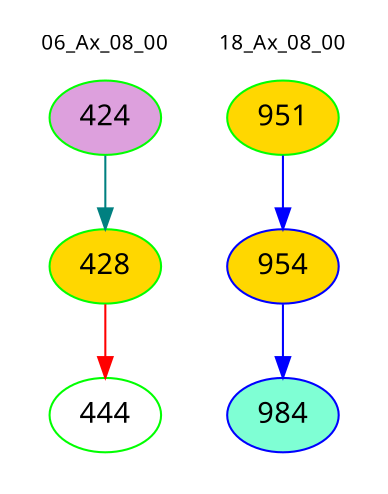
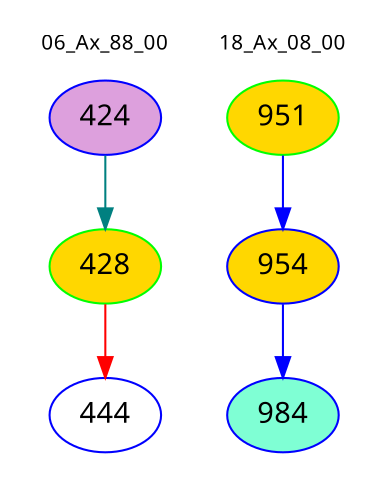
cluster "06_Ax_08_00": label "06_Ax_08_00" -> "06_Ax_88_00"
node "424": color green -> blue
node "444": color green -> blue
